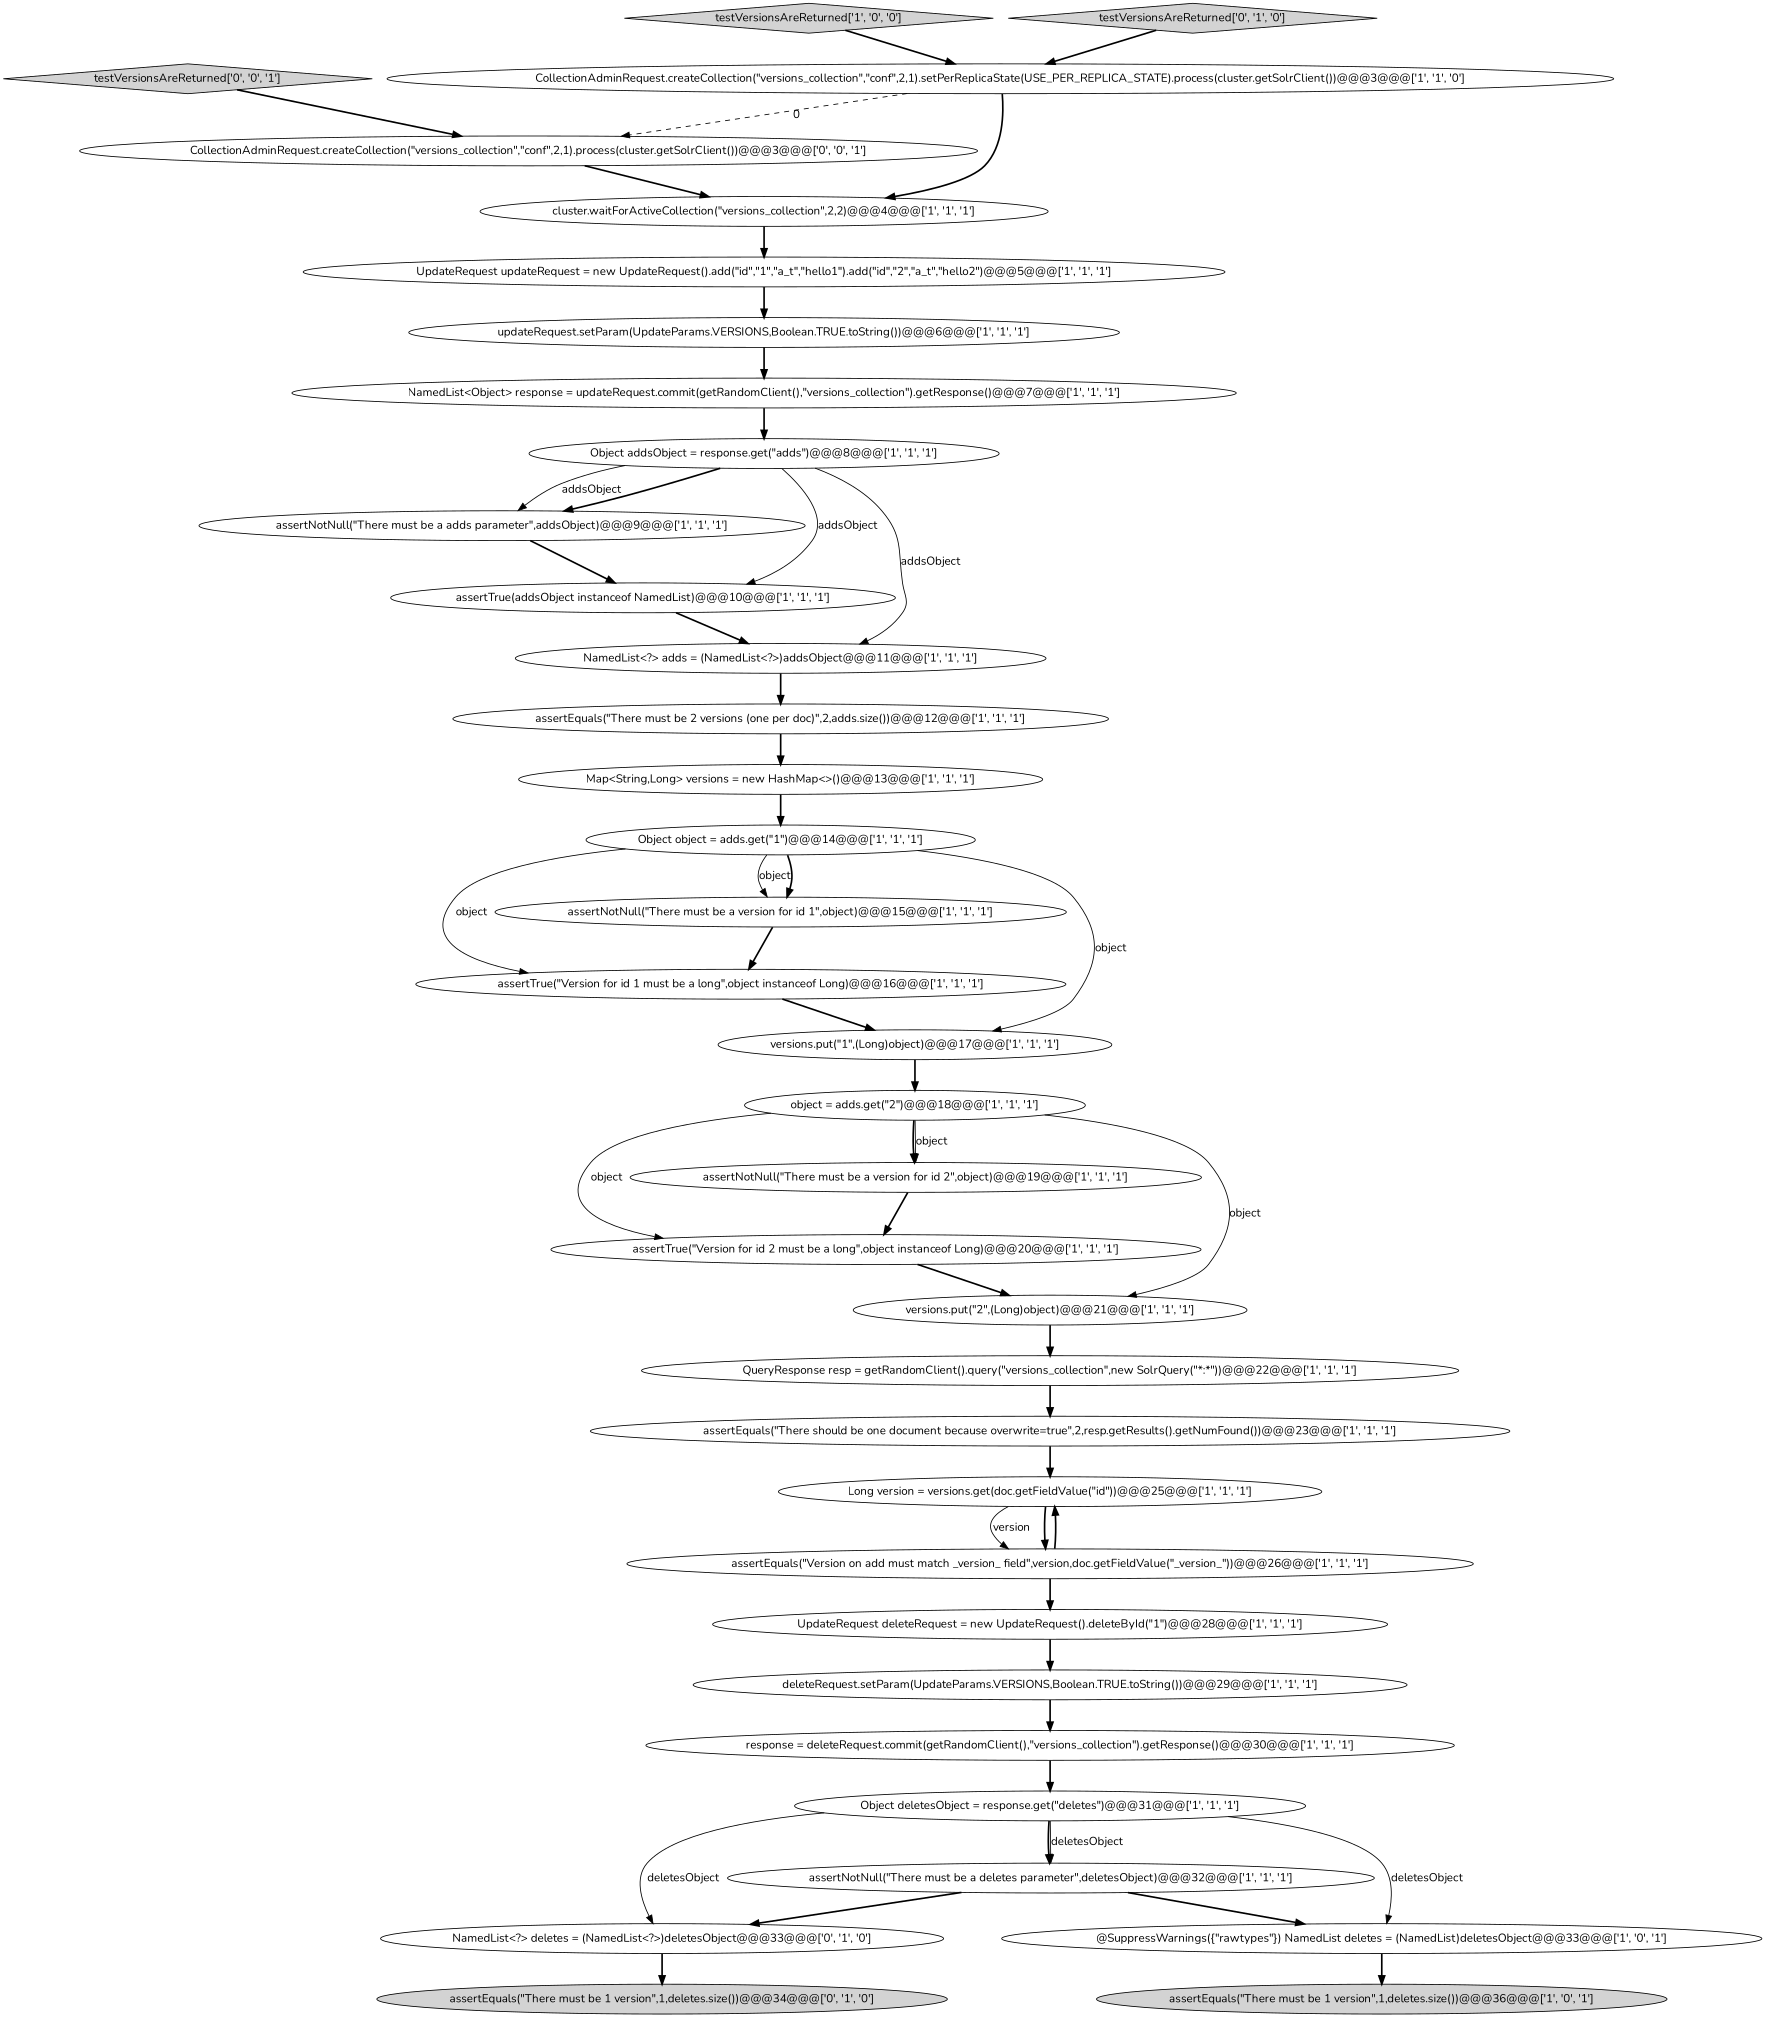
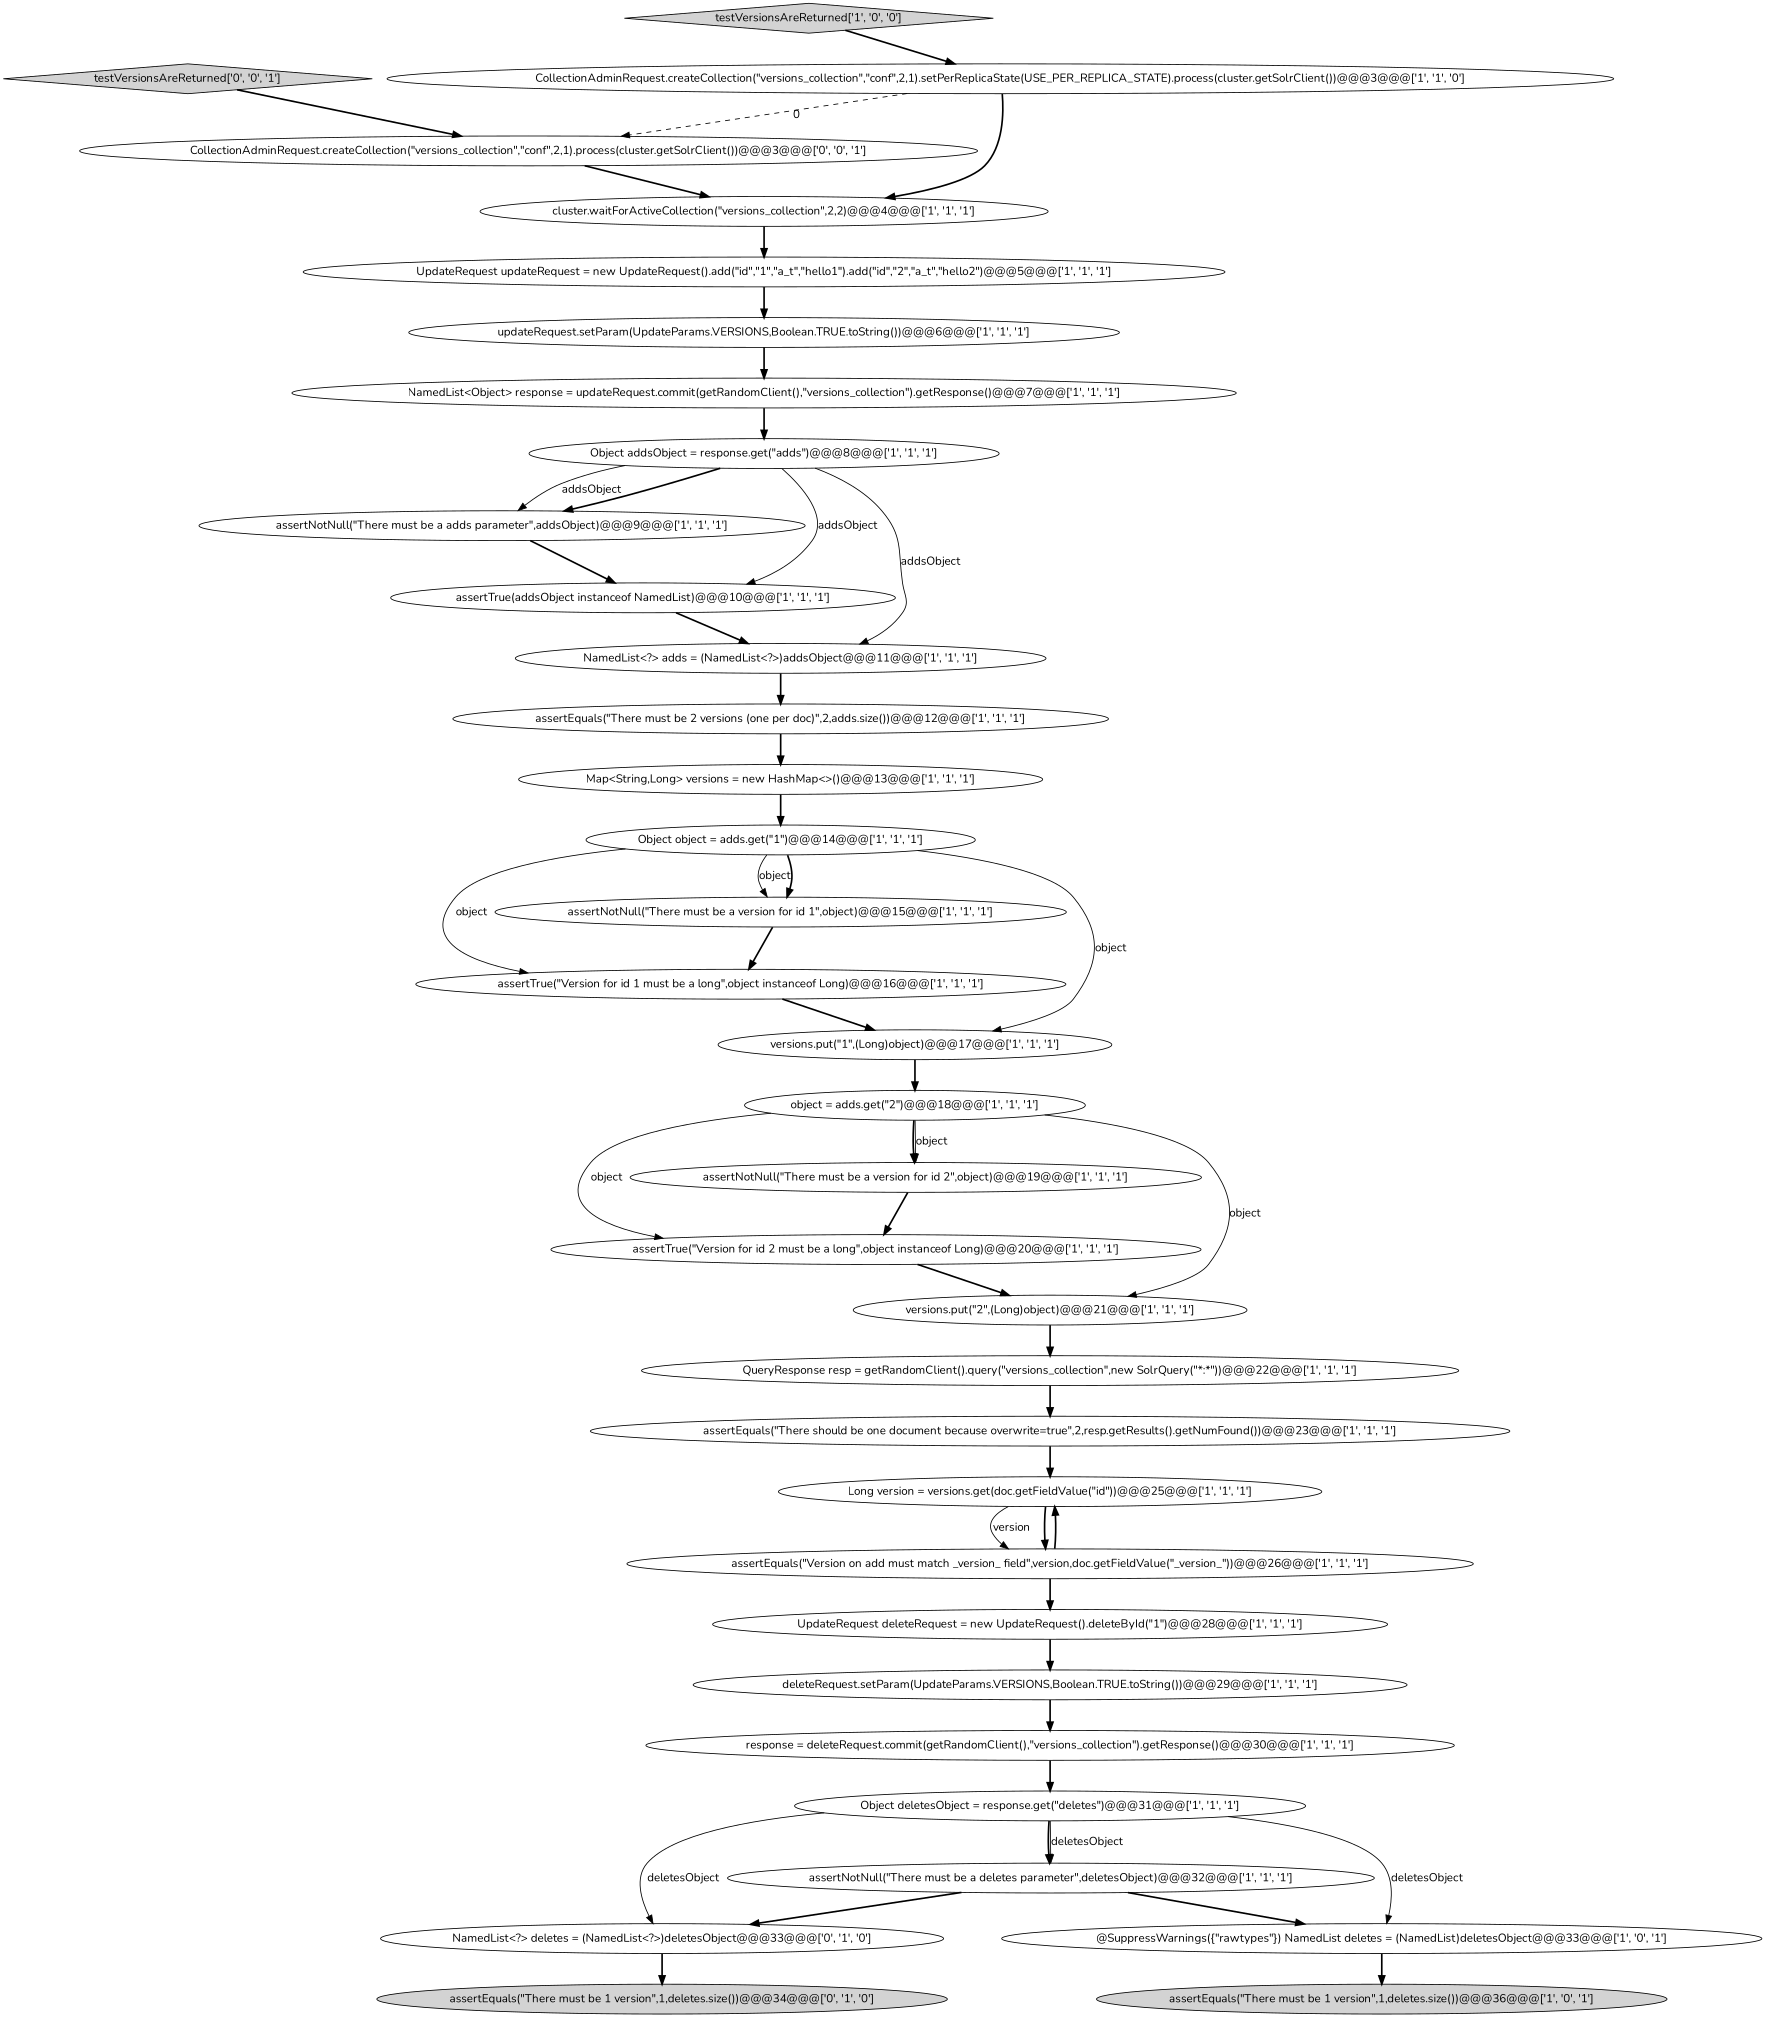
node "testVersionsAreReturned['0', '1', '0']": removed
